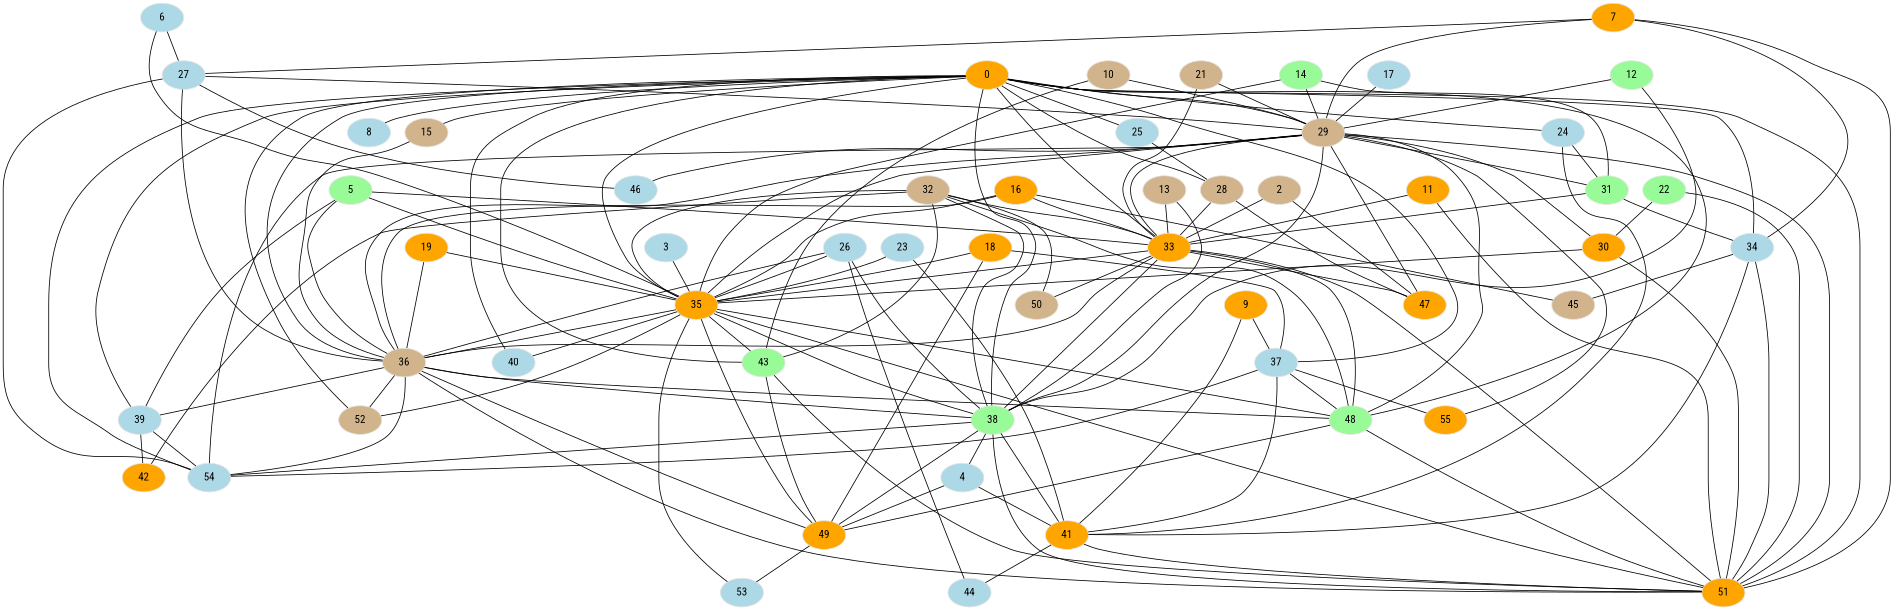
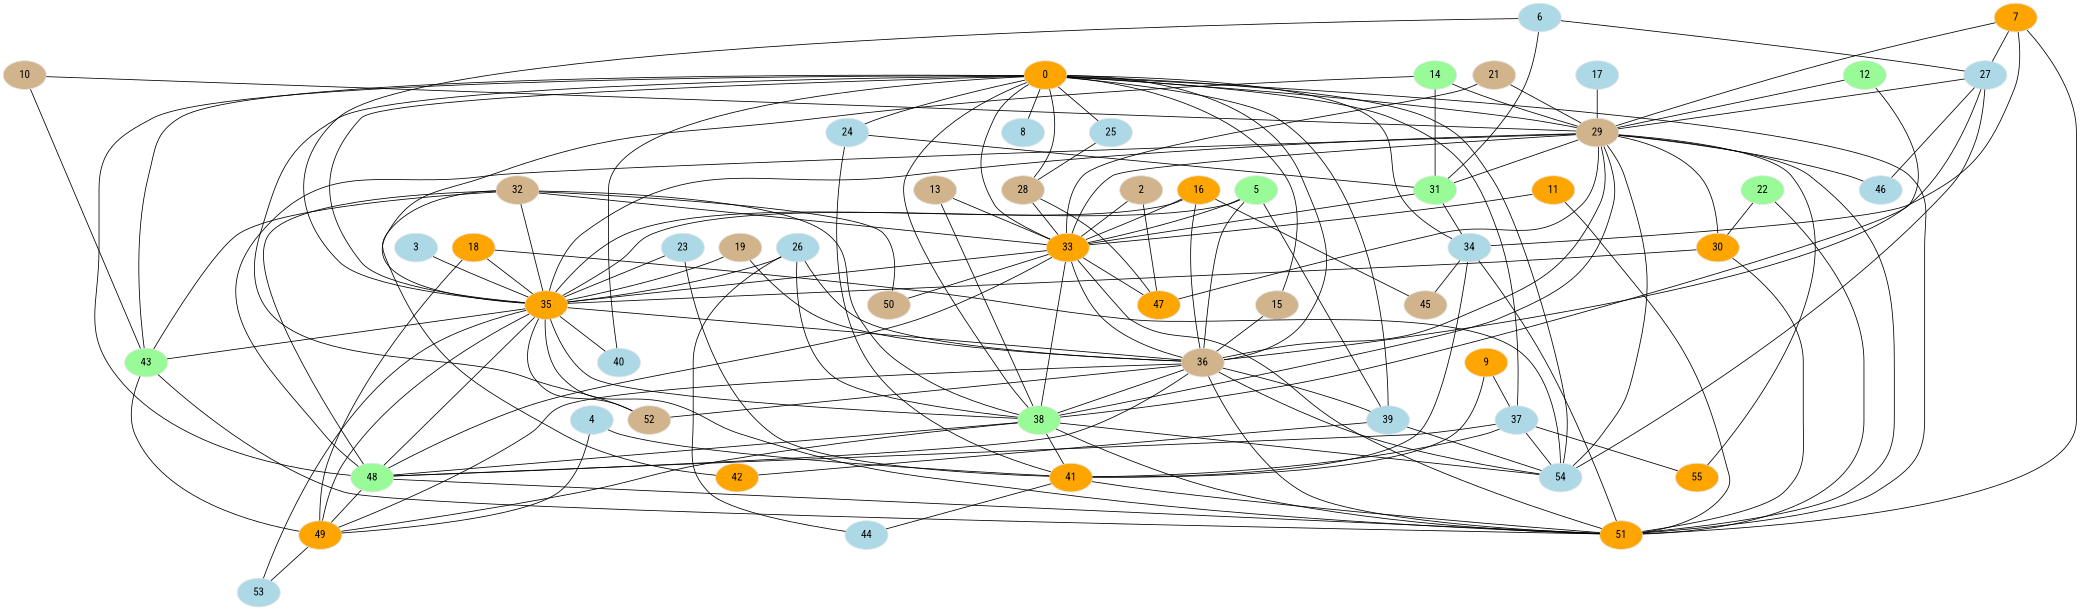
edge "6" -- "31": added
node "19": fillcolor orange -> tan
edge "18" -- "37": now "18" -- "54"
edge "38" -- "4": now "38" -- "48"
